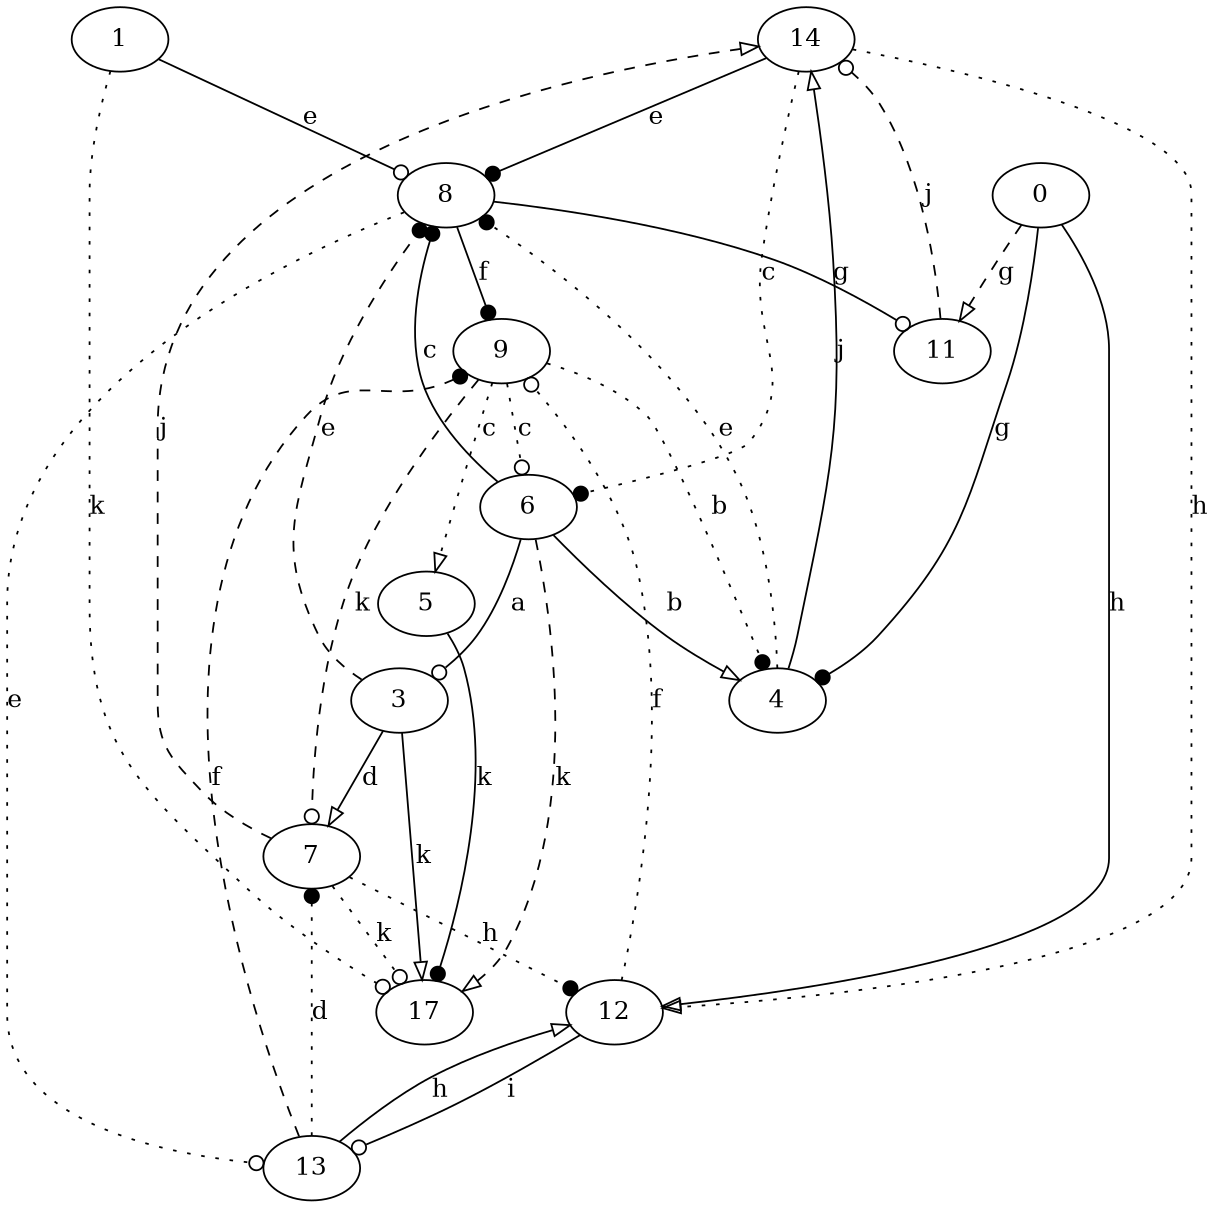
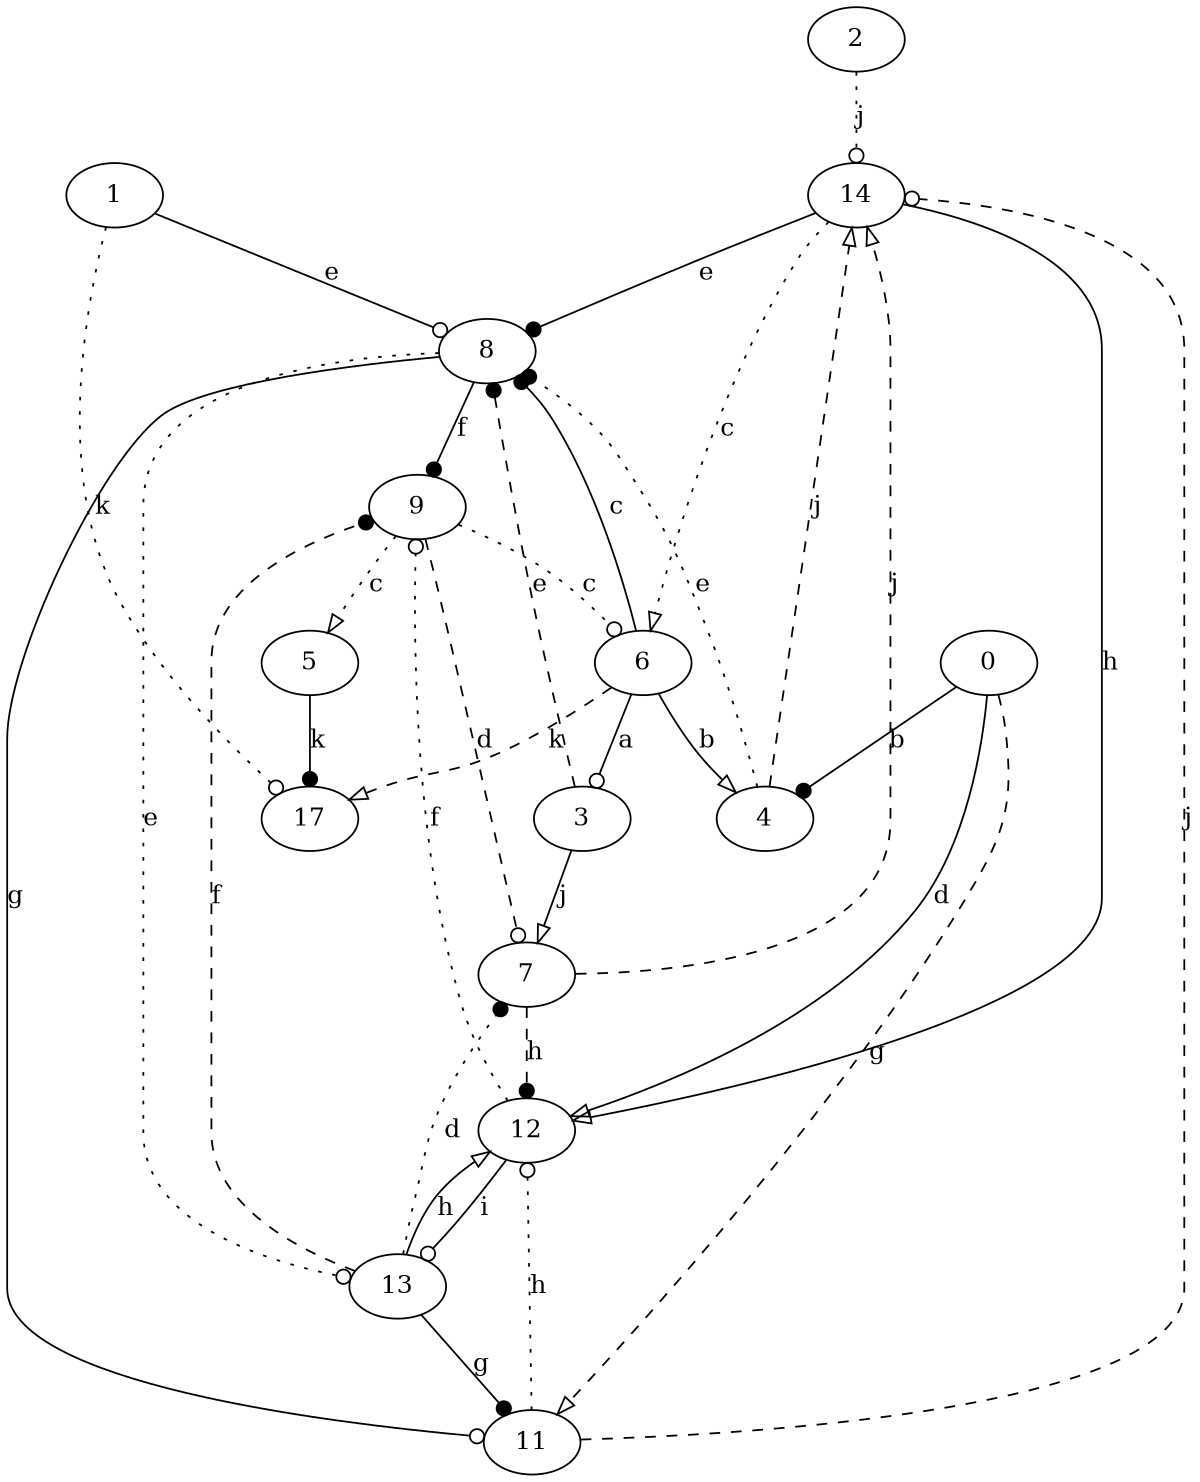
node "2": added
edge "14" -> "6": arrowhead dot -> onormal
edge "4" -> "14": style solid -> dashed
edge "0" -> "4": label "g" -> "b"
edge "9" -> "4": removed, label "b"
edge "9" -> "7": label "k" -> "d"
edge "0" -> "12": label "h" -> "d"
edge "14" -> "12": style dotted -> solid
edge "3" -> "7": label "d" -> "j"
edge "3" -> "17": removed, label "k"
edge "7" -> "17": removed, label "k"
edge "7" -> "12": style dotted -> dashed
edge "11" -> "12": added, label "h"
edge "13" -> "11": added, label "g"
